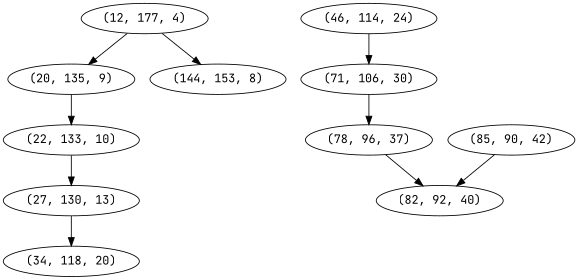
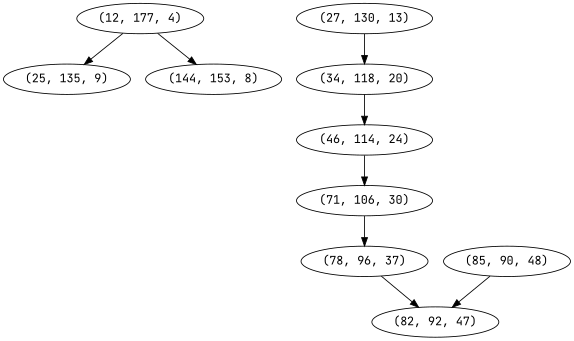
node "(20, 135, 9)": label "(20, 135, 9)" -> "(25, 135, 9)"
edge "(34, 118, 20)" -> "(46, 114, 24)": added
node "(22, 133, 10)": removed
node "(85, 90, 42)": label "(85, 90, 42)" -> "(85, 90, 48)"
node "(82, 92, 40)": label "(82, 92, 40)" -> "(82, 92, 47)"
